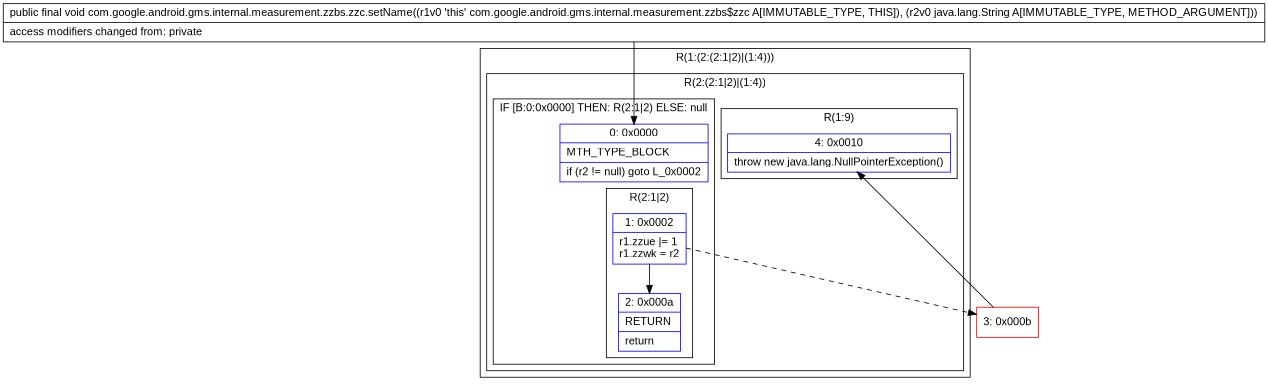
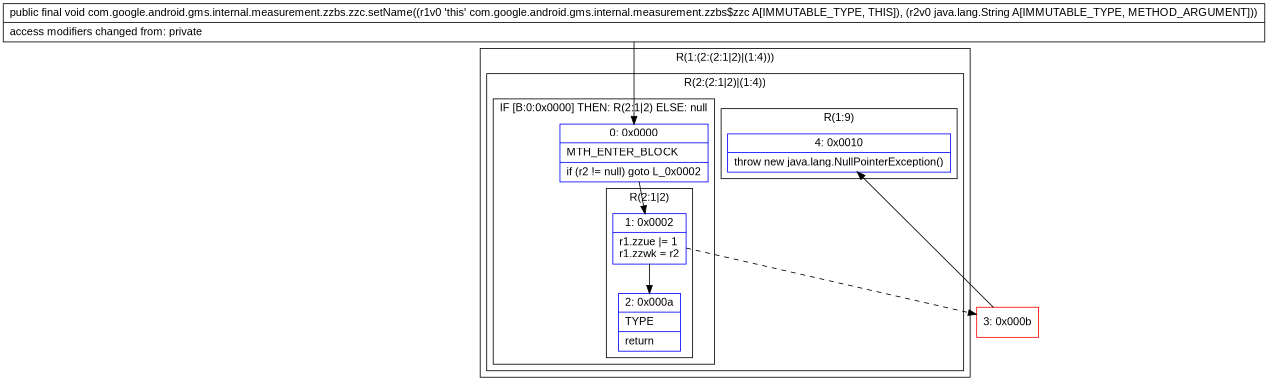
node "0: 0x0000": text "MTH_TYPE_BLOCK" -> "MTH_ENTER_BLOCK"
edge "0: 0x0000" -> "1: 0x0002": added
node "2: 0x000a": text "RETURN" -> "TYPE"
